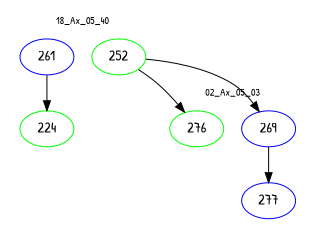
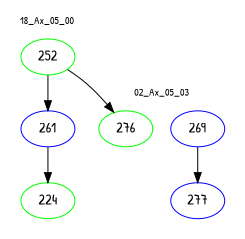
cluster "18_Ax_05_40": label "18_Ax_05_40" -> "18_Ax_05_00"
edge "252" -> "269": now "252" -> "261"
